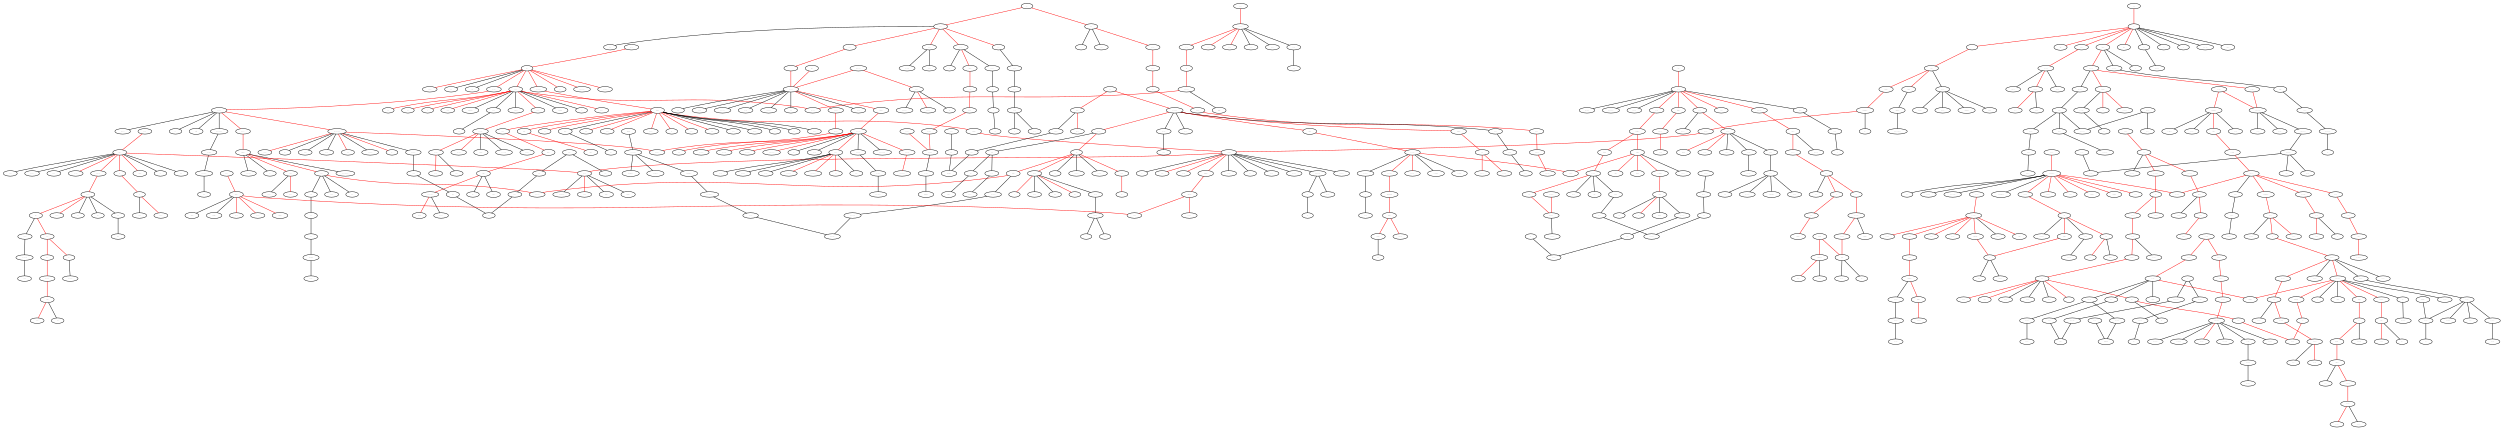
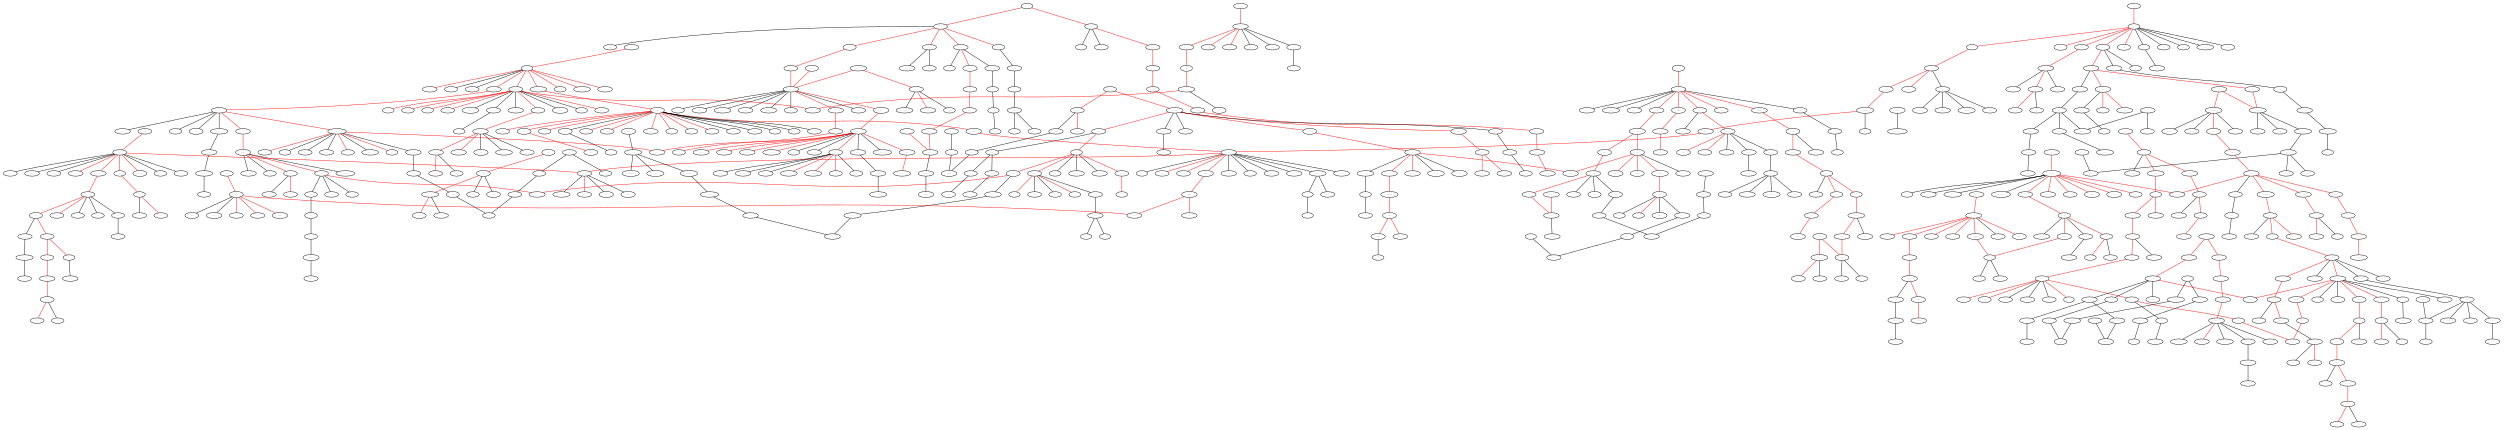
edge "Jimmy Eat World" -- "Further Seems Forever": removed
edge "The Kills" -- "Be Your Own Pet": removed
edge "Billie Holiday" -- "Frank Sinatra": now "ABBA" -- "Frank Sinatra"
edge "Peter Gabriel" -- "David Gilmour": color red -> black
